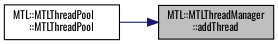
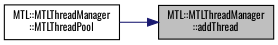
node "MTL::MTLThreadPool ::MTLThreadPool": label "MTL::MTLThreadPool ::MTLThreadPool" -> "MTL::MTLThreadManager ::MTLThreadPool"
